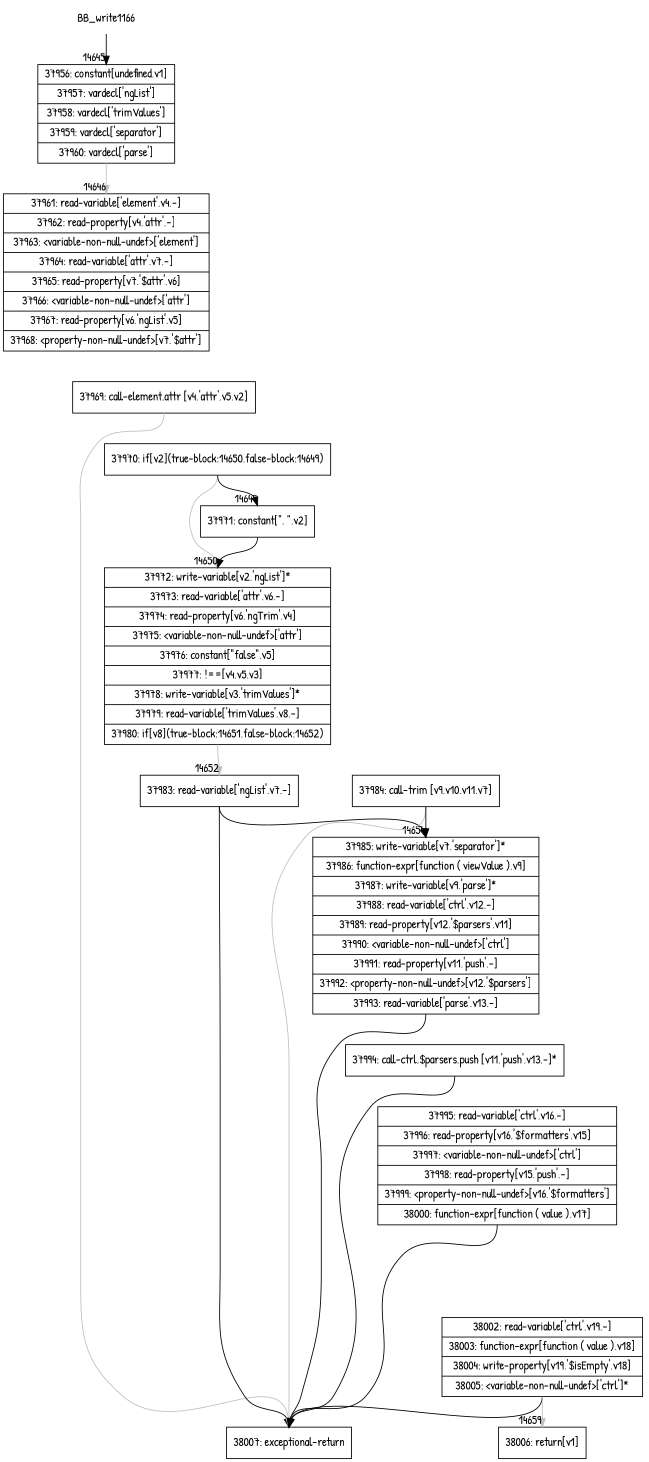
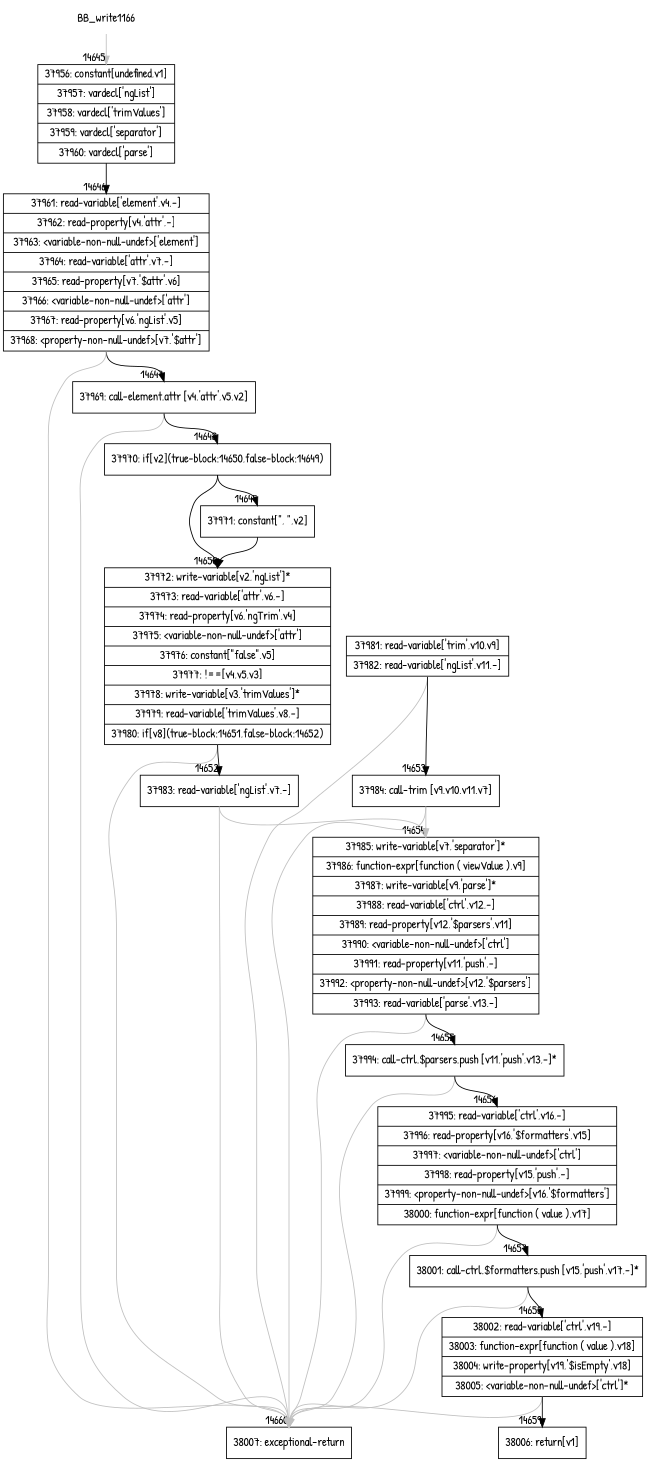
edge "BB_write1166" -> "37956: constant[undefined,v1]": color black -> gray
edge "37956: constant[undefined,v1]" -> "37961: read-variable['element',v4,-]": color gray -> black
edge "37961: read-variable['element',v4,-]" -> "37969: call-element.attr [v4,'attr',v5,v2]": added
edge "37969: call-element.attr [v4,'attr',v5,v2]" -> "37970: if[v2](true-block:14650,false-block:14649)": added
edge "37970: if[v2](true-block:14650,false-block:14649)" -> "37972: write-variable[v2,'ngList']*": color gray -> black
node "37981: read-variable['trim',v10,v9]": added
edge "37972: write-variable[v2,'ngList']*" -> "37983: read-variable['ngList',v7,-]": color gray -> black
edge "37984: call-trim [v9,v10,v11,v7]" -> "37985: write-variable[v7,'separator']*": color black -> gray
edge "37983: read-variable['ngList',v7,-]" -> "37985: write-variable[v7,'separator']*": color black -> gray
edge "37961: read-variable['element',v4,-]" -> "38007: exceptional-return": added
edge "37985: write-variable[v7,'separator']*" -> "37994: call-ctrl.$parsers.push [v11,'push',v13,-]*": added
edge "37994: call-ctrl.$parsers.push [v11,'push',v13,-]*" -> "37995: read-variable['ctrl',v16,-]": added
edge "37972: write-variable[v2,'ngList']*" -> "38007: exceptional-return": added
edge "37983: read-variable['ngList',v7,-]" -> "38007: exceptional-return": color black -> gray
edge "37985: write-variable[v7,'separator']*" -> "38007: exceptional-return": color black -> gray
edge "37994: call-ctrl.$parsers.push [v11,'push',v13,-]*" -> "38007: exceptional-return": color black -> gray
node "38001: call-ctrl.$formatters.push [v15,'push',v17,-]*": added
edge "37995: read-variable['ctrl',v16,-]" -> "38007: exceptional-return": color black -> gray
edge "38002: read-variable['ctrl',v19,-]" -> "38006: return[v1]": color gray -> black
edge "38002: read-variable['ctrl',v19,-]" -> "38007: exceptional-return": color black -> gray
